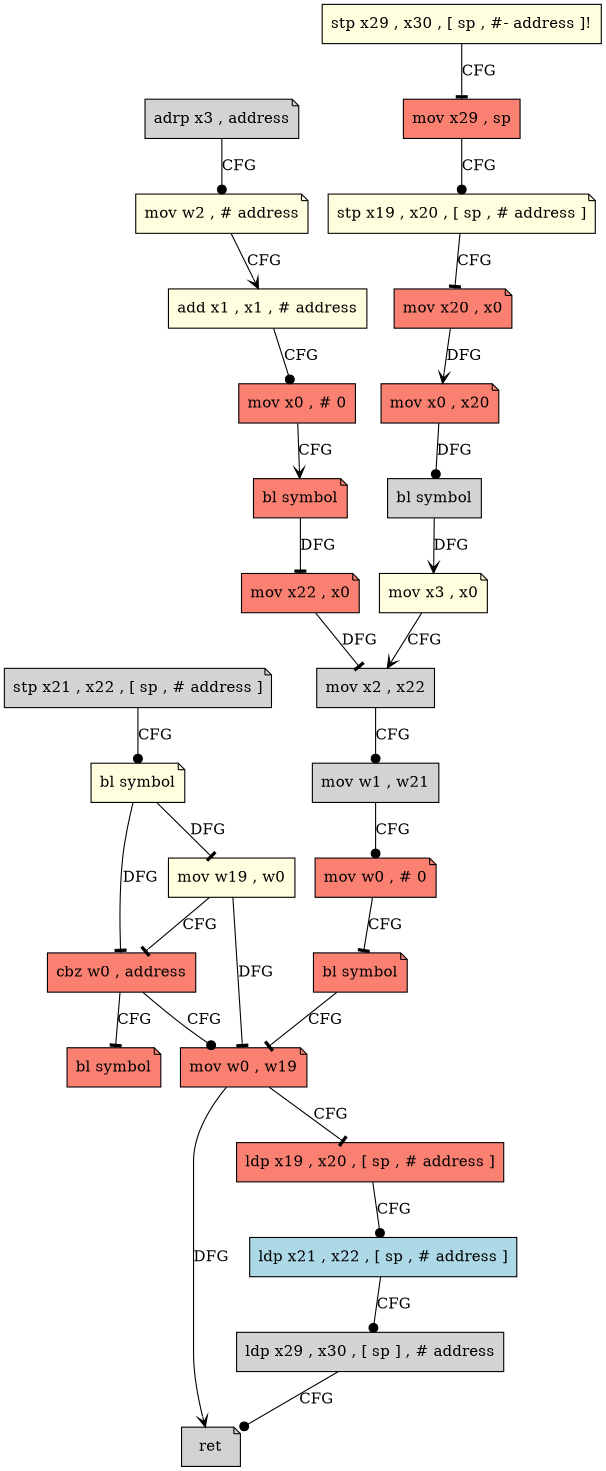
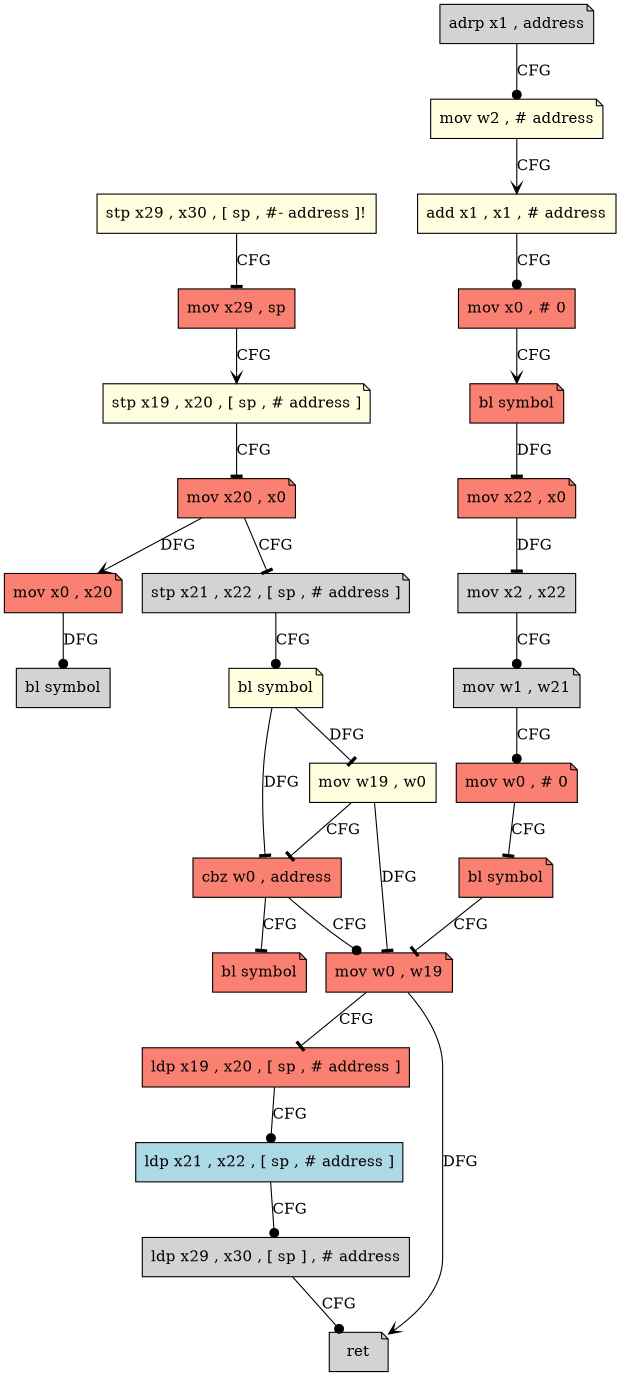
node "adrp x3 , address": label "adrp x3 , address" -> "adrp x1 , address"
edge "mov x29 , sp" -> "stp x19 , x20 , [ sp , # address ]": arrowhead dot -> vee
edge "mov x20 , x0" -> "stp x21 , x22 , [ sp , # address ]": added, label "CFG"
node "mov x3 , x0": removed
node "mov w1 , w21": shape box -> note
